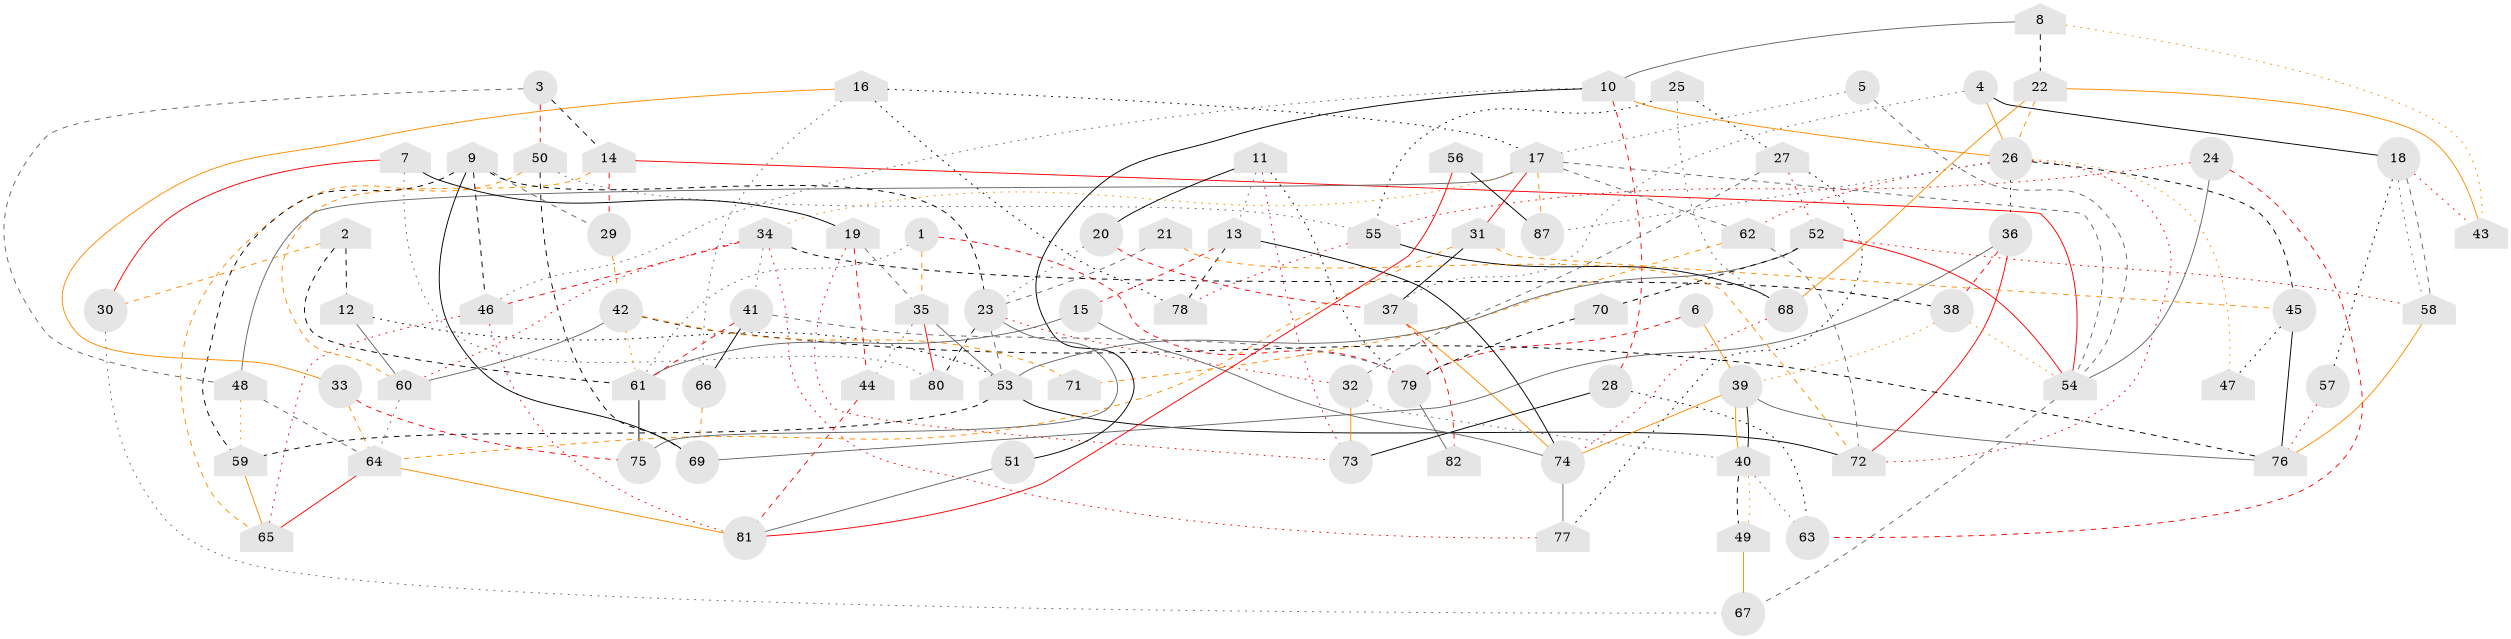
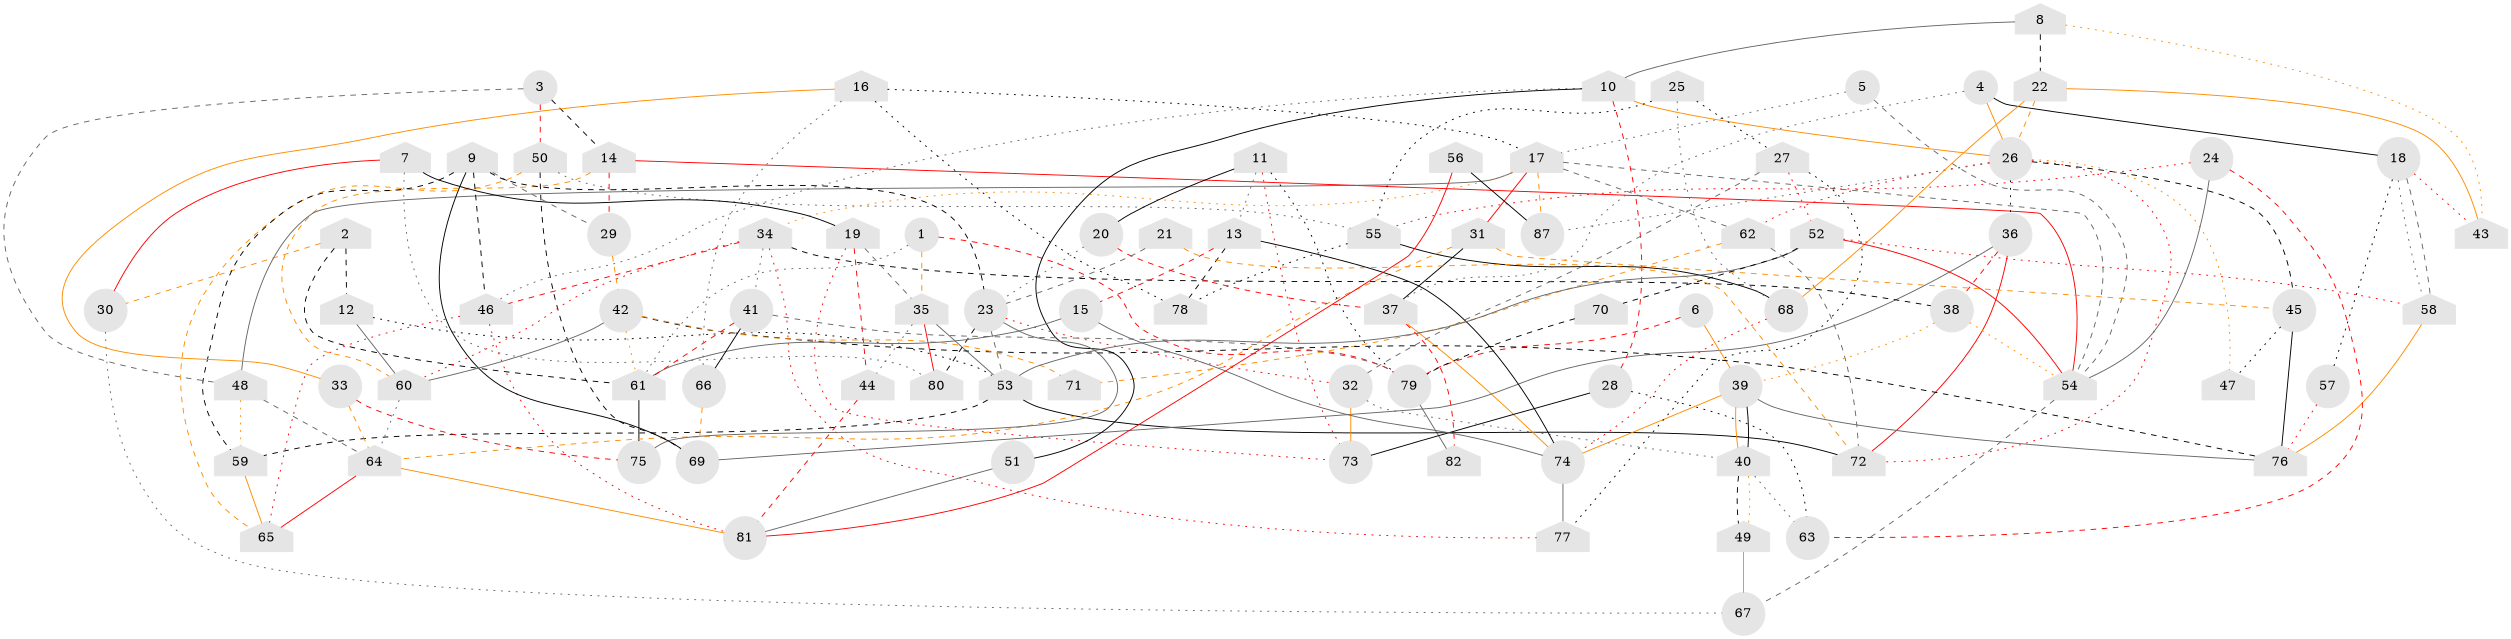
edge "55" -- "78": color red -> black
